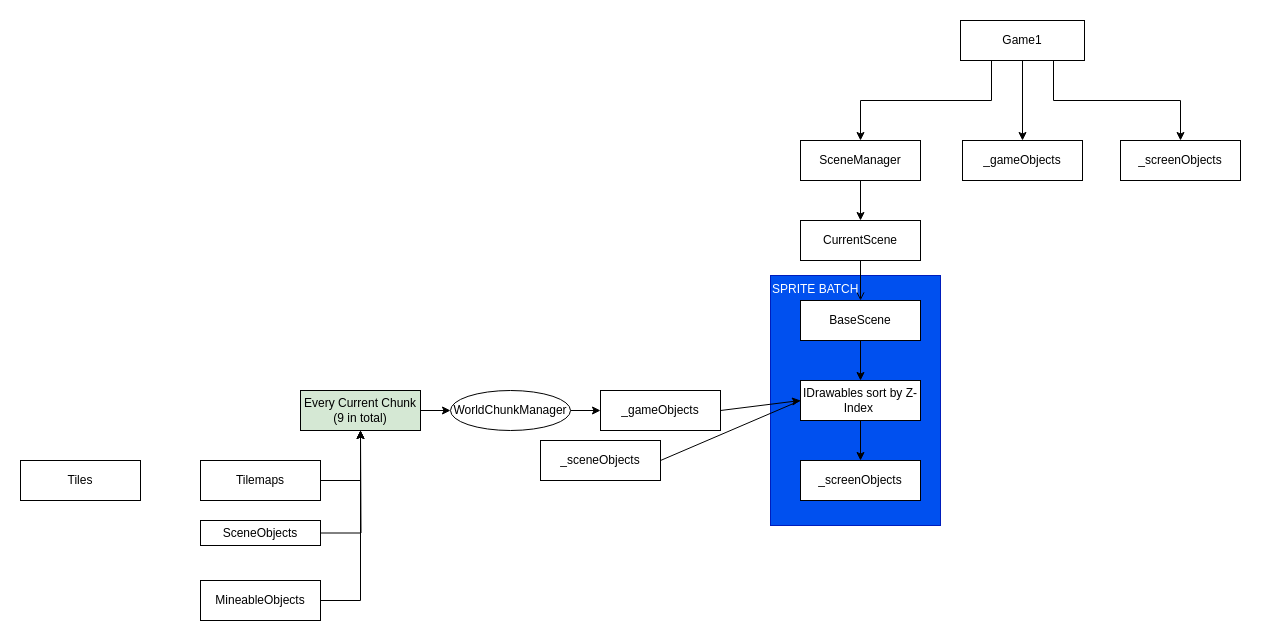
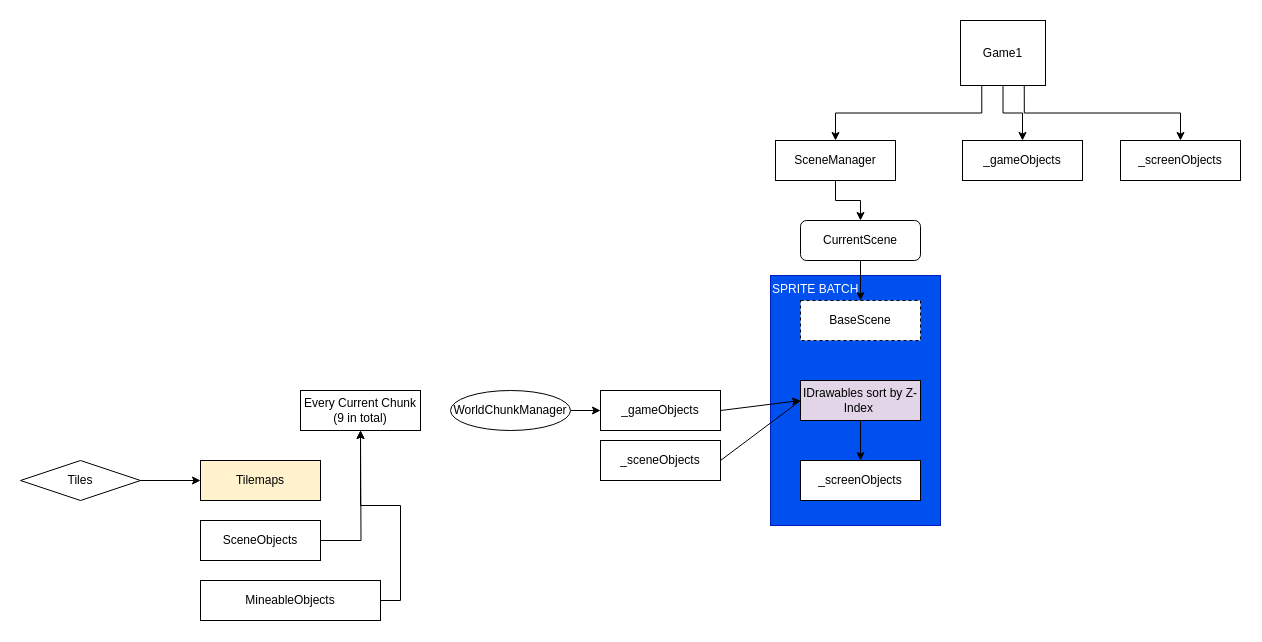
node "Game1": size 124x40 -> 85x65
node "SceneManager": moved (861, 161) -> (836, 161)
node "CurrentScene": shape rectangle -> rounded rectangle
edge "CurrentScene" -> "BaseScene": arrowhead open -> classic
node "BaseScene": style solid -> dashed
edge "BaseScene" -> "IDrawables sort by Z-Index": removed
node "IDrawables sort by Z-Index": fillcolor #ffffff -> #e1d5e7
node "Every Current Chunk (9 in total)": fillcolor #d5e8d4 -> #ffffff
edge "Every Current Chunk (9 in total)" -> "WorldChunkManager": removed
node "_sceneObjects": moved (601, 461) -> (661, 461)
node "Tiles": shape rectangle -> diamond
edge "Tiles" -> "Tilemaps": added
node "Tilemaps": fillcolor #ffffff -> #fff2cc
edge "Tilemaps" -> "Every Current Chunk (9 in total)": removed
node "SceneObjects": size 120x25 -> 120x40
node "MineableObjects": size 120x40 -> 180x40
